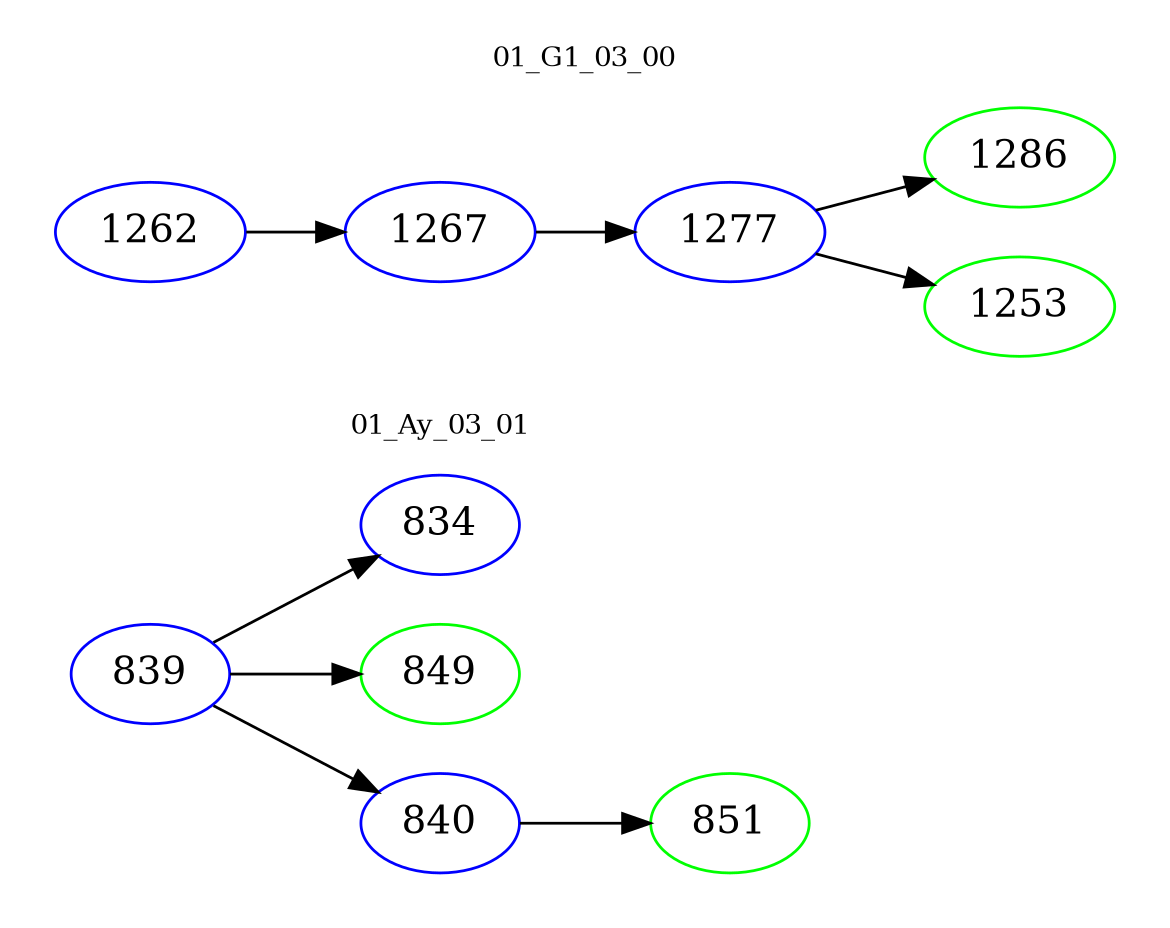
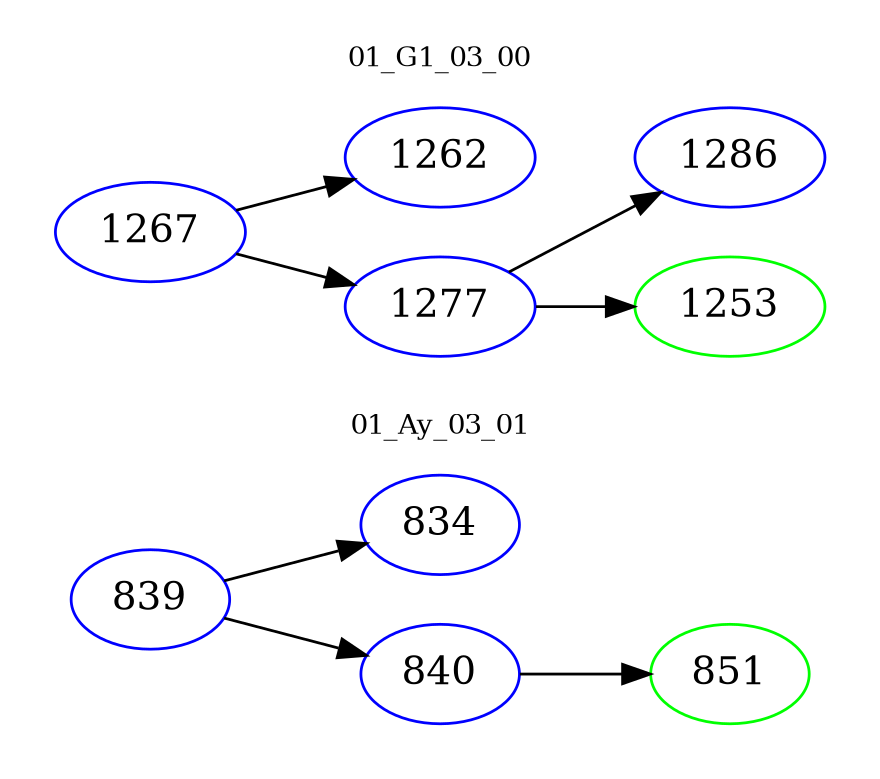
node "1286": color green -> blue
edge "1262" -> "1267": reversed
node "849": removed
